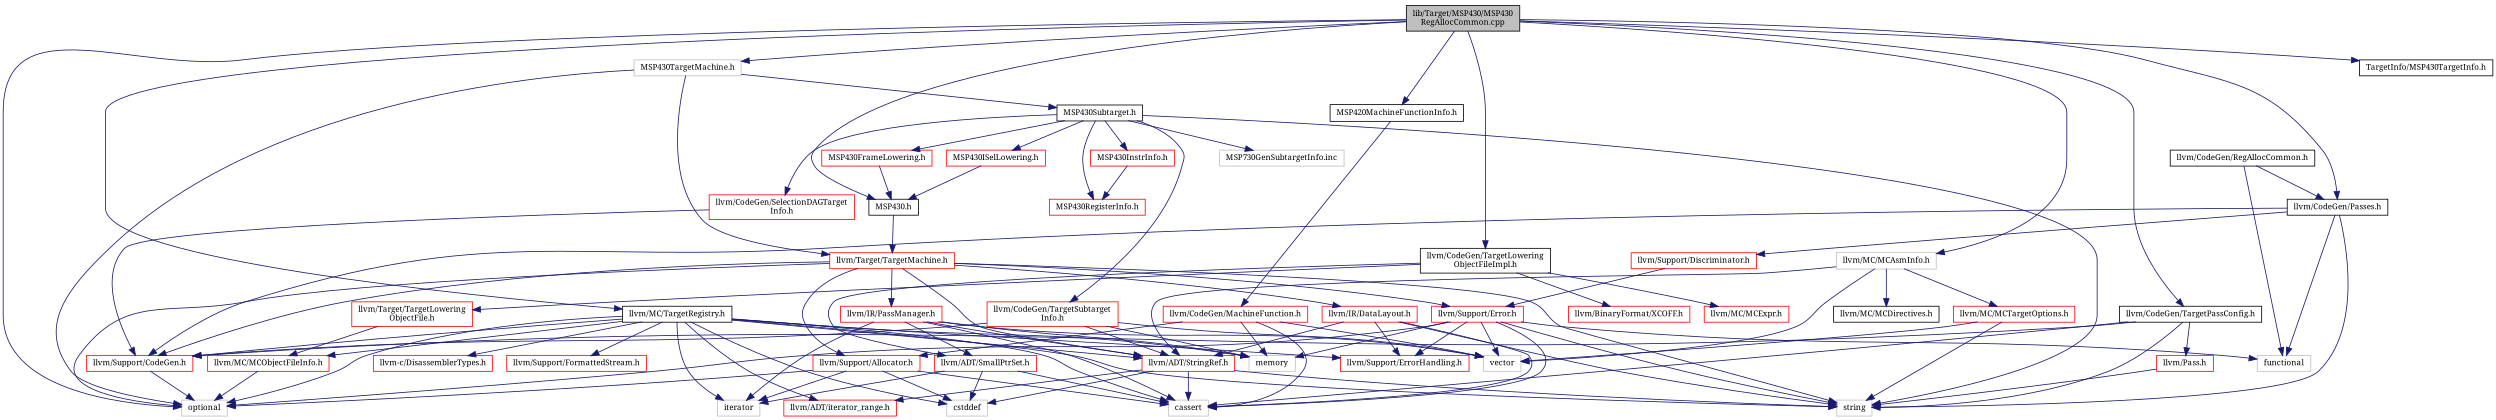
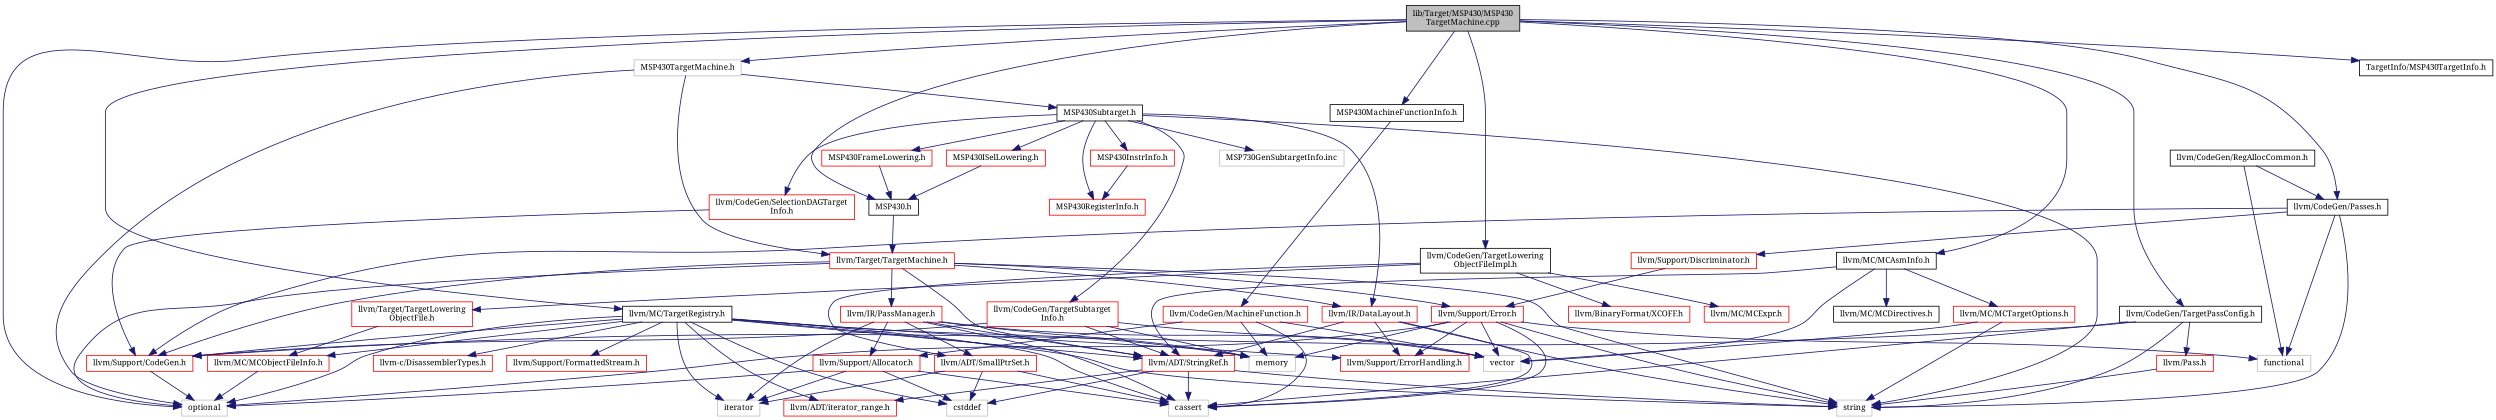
node "lib/Target/MSP430/MSP430 RegAllocCommon.cpp": label "lib/Target/MSP430/MSP430 RegAllocCommon.cpp" -> "lib/Target/MSP430/MSP430 TargetMachine.cpp"
node "MSP420MachineFunctionInfo.h": label "MSP420MachineFunctionInfo.h" -> "MSP430MachineFunctionInfo.h"
edge "MSP430Subtarget.h" -> "llvm/IR/DataLayout.h": added
node "llvm/MC/MCAsmInfo.h": color grey75 -> black
edge "llvm/Target/TargetMachine.h" -> "llvm/Support/Allocator.h": now "llvm/IR/PassManager.h" -> "llvm/Support/Allocator.h"
